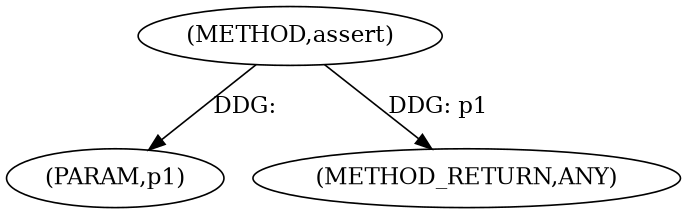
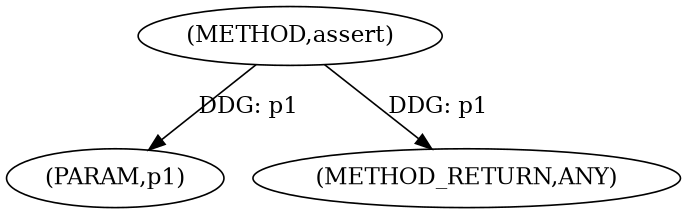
edge "(METHOD,assert)" -> "(PARAM,p1)": label "DDG: " -> "DDG: p1"
